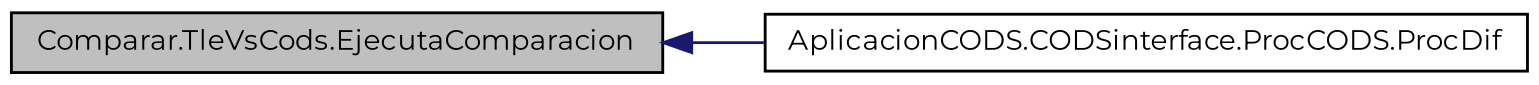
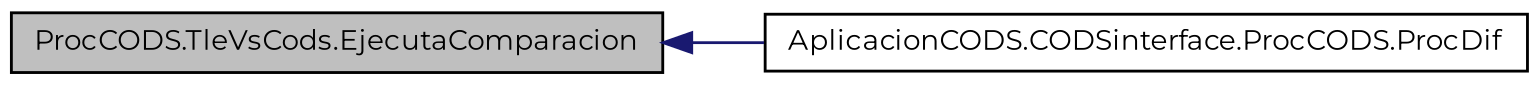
node "Comparar.TleVsCods.EjecutaComparacion": label "Comparar.TleVsCods.EjecutaComparacion" -> "ProcCODS.TleVsCods.EjecutaComparacion"
